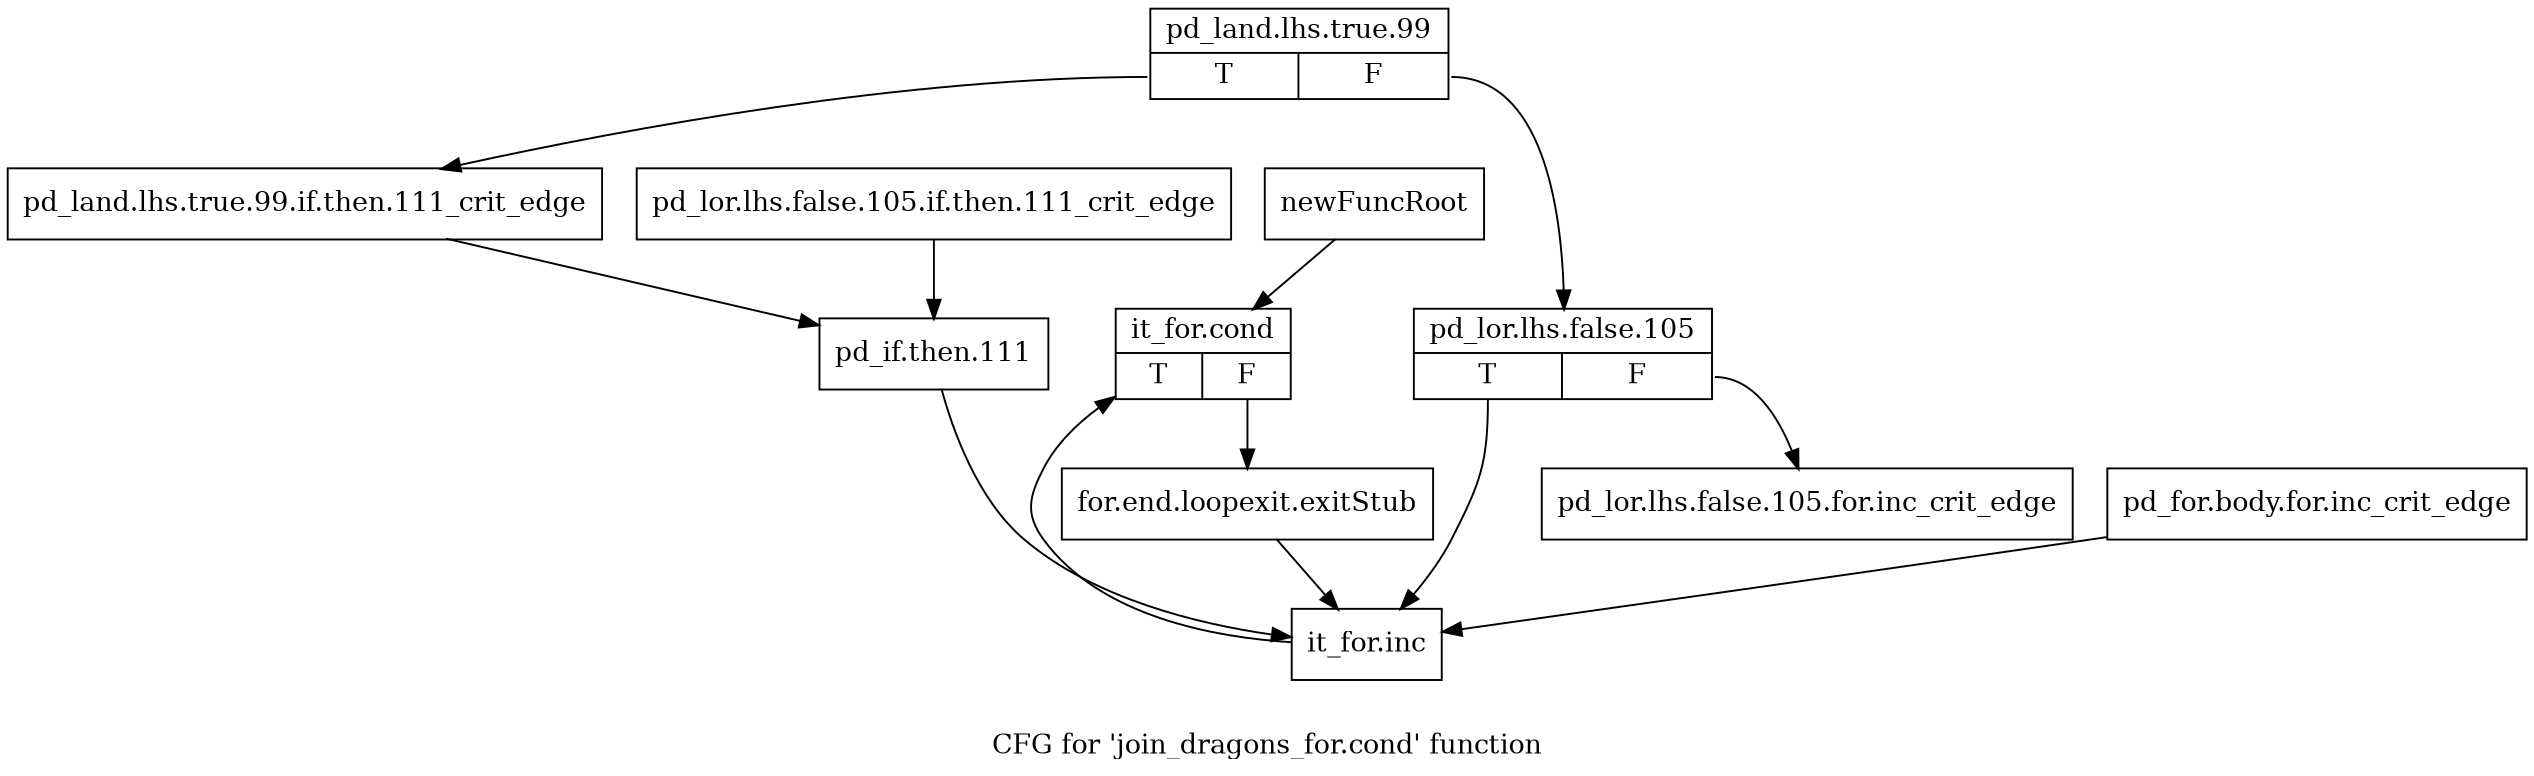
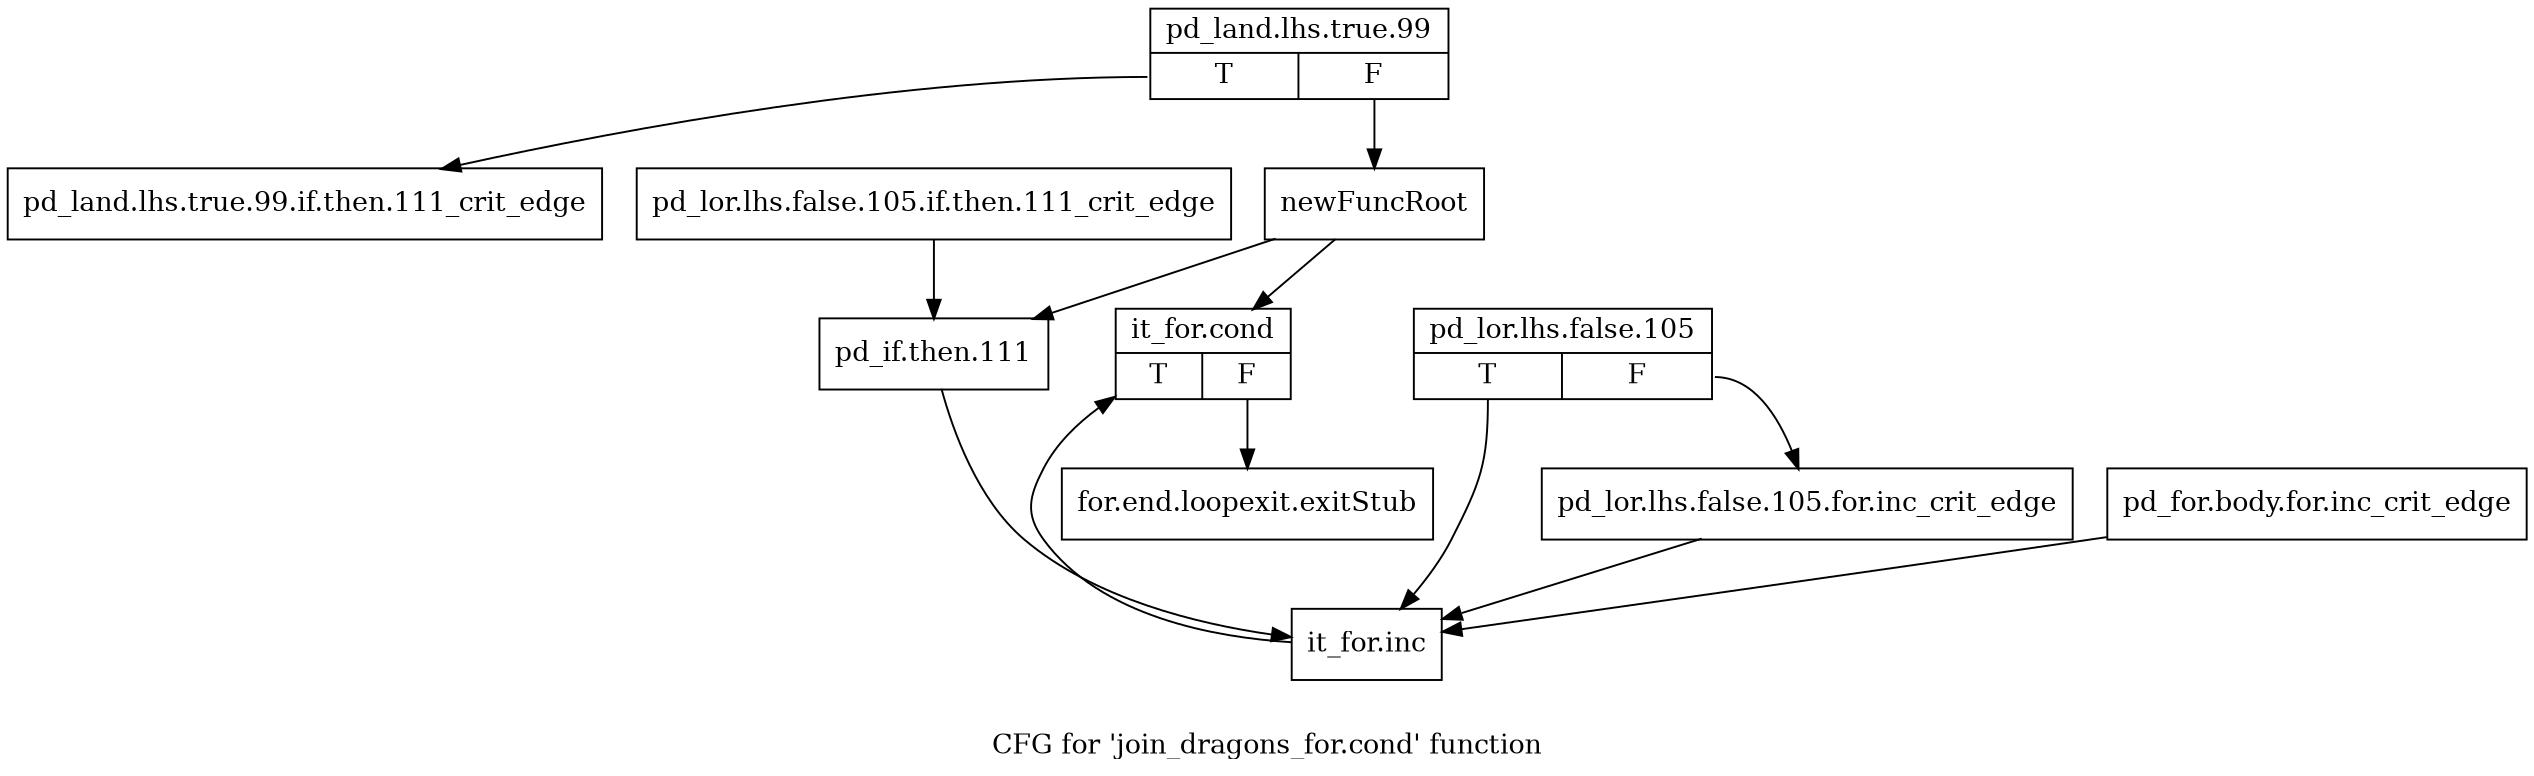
edge "pd_land.lhs.true.99" -> "pd_lor.lhs.false.105": now "pd_land.lhs.true.99" -> "newFuncRoot"
edge "pd_land.lhs.true.99.if.then.111_crit_edge" -> "pd_if.then.111": now "newFuncRoot" -> "pd_if.then.111"
edge "for.end.loopexit.exitStub" -> "it_for.inc": now "pd_lor.lhs.false.105.for.inc_crit_edge" -> "it_for.inc"
